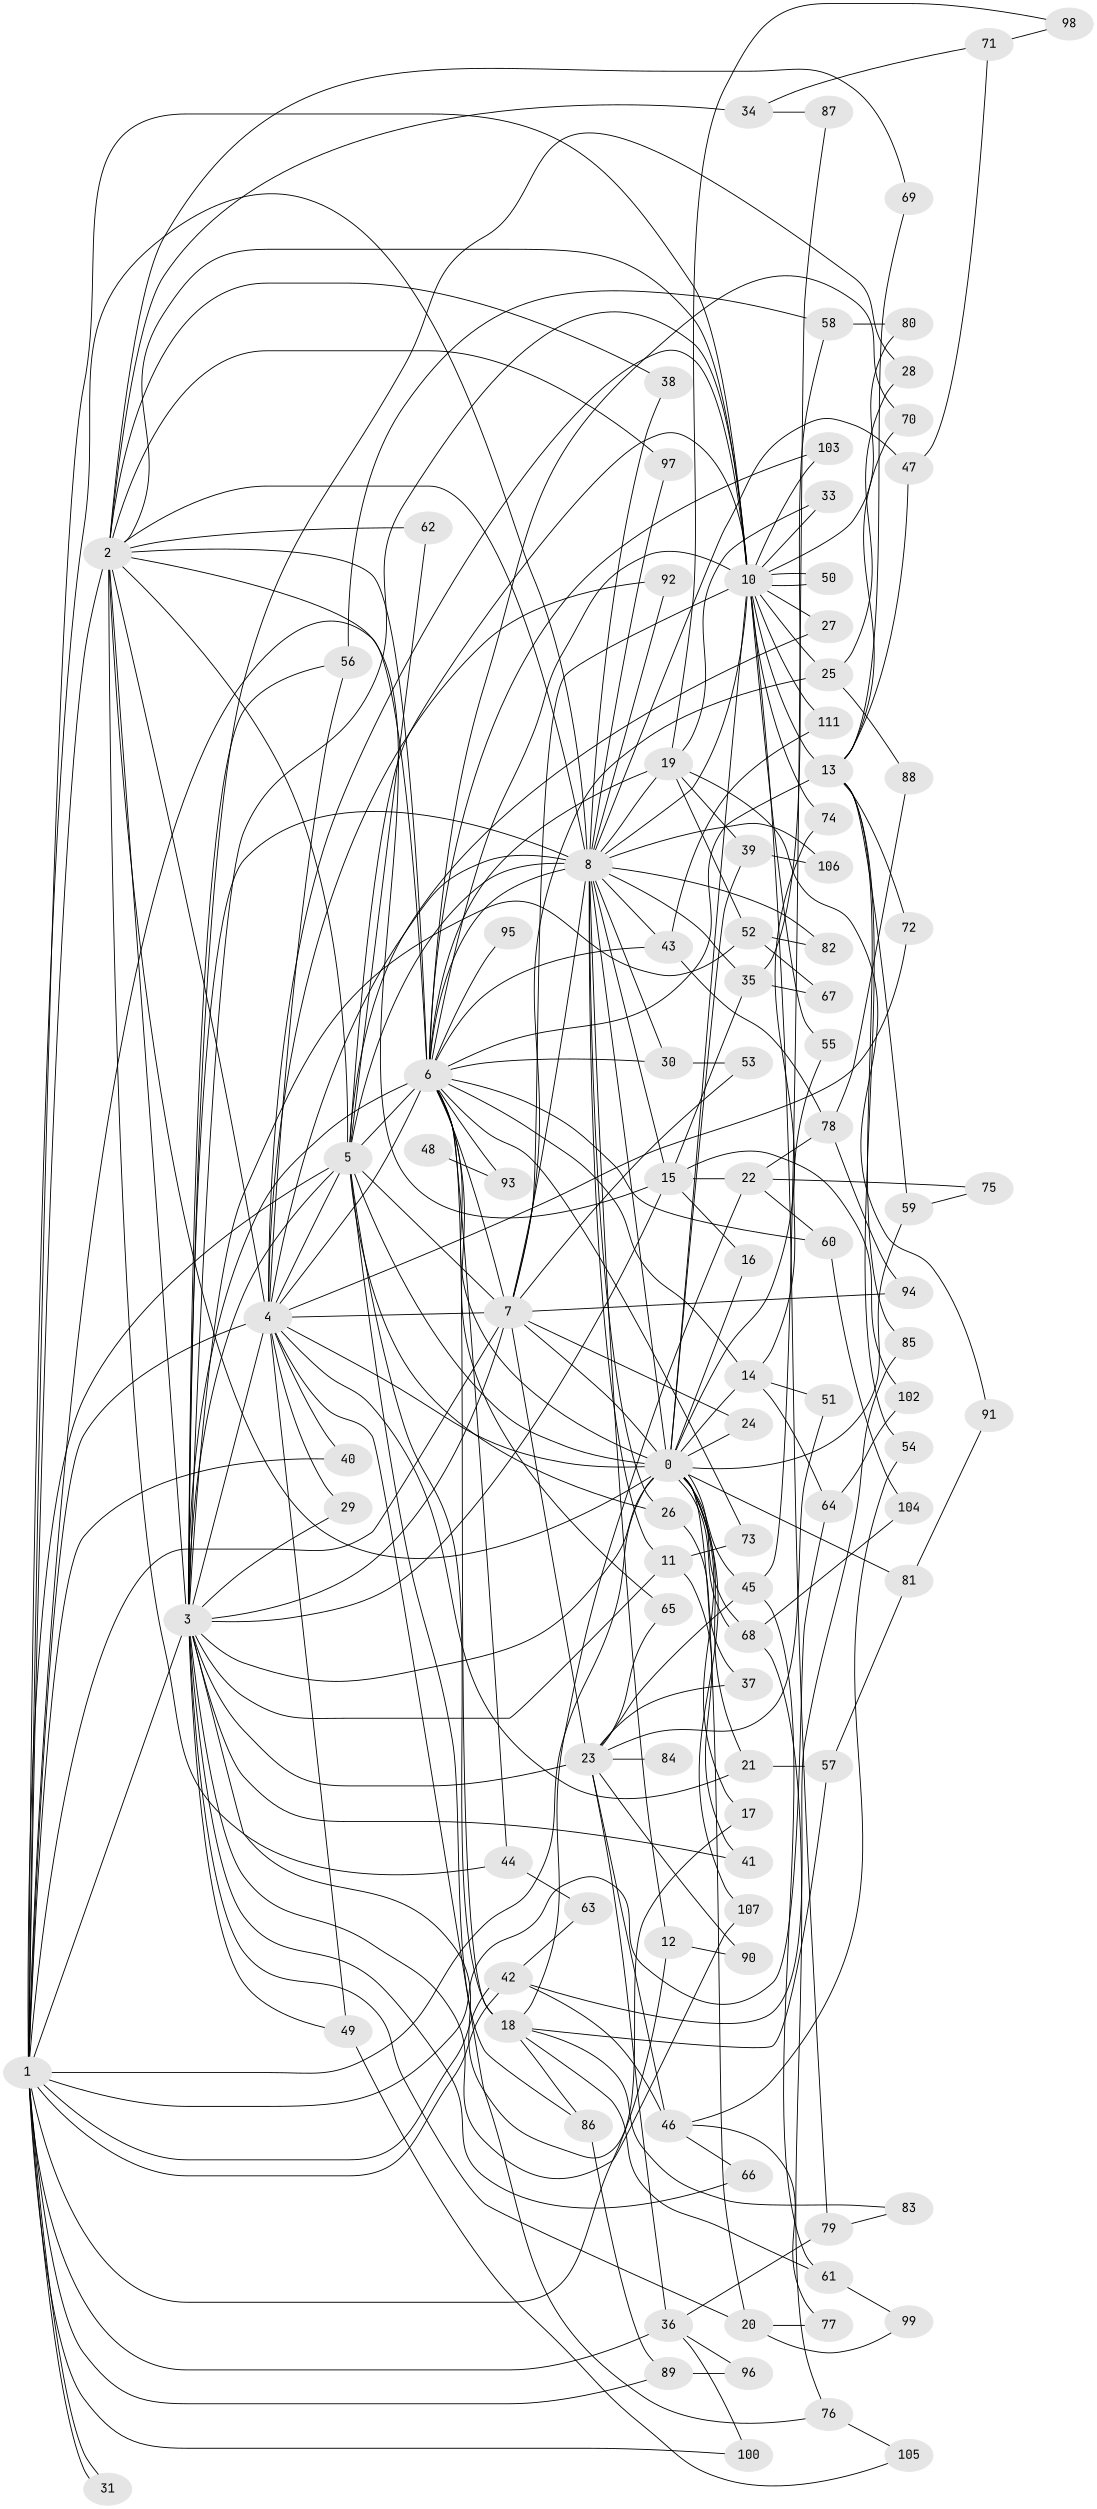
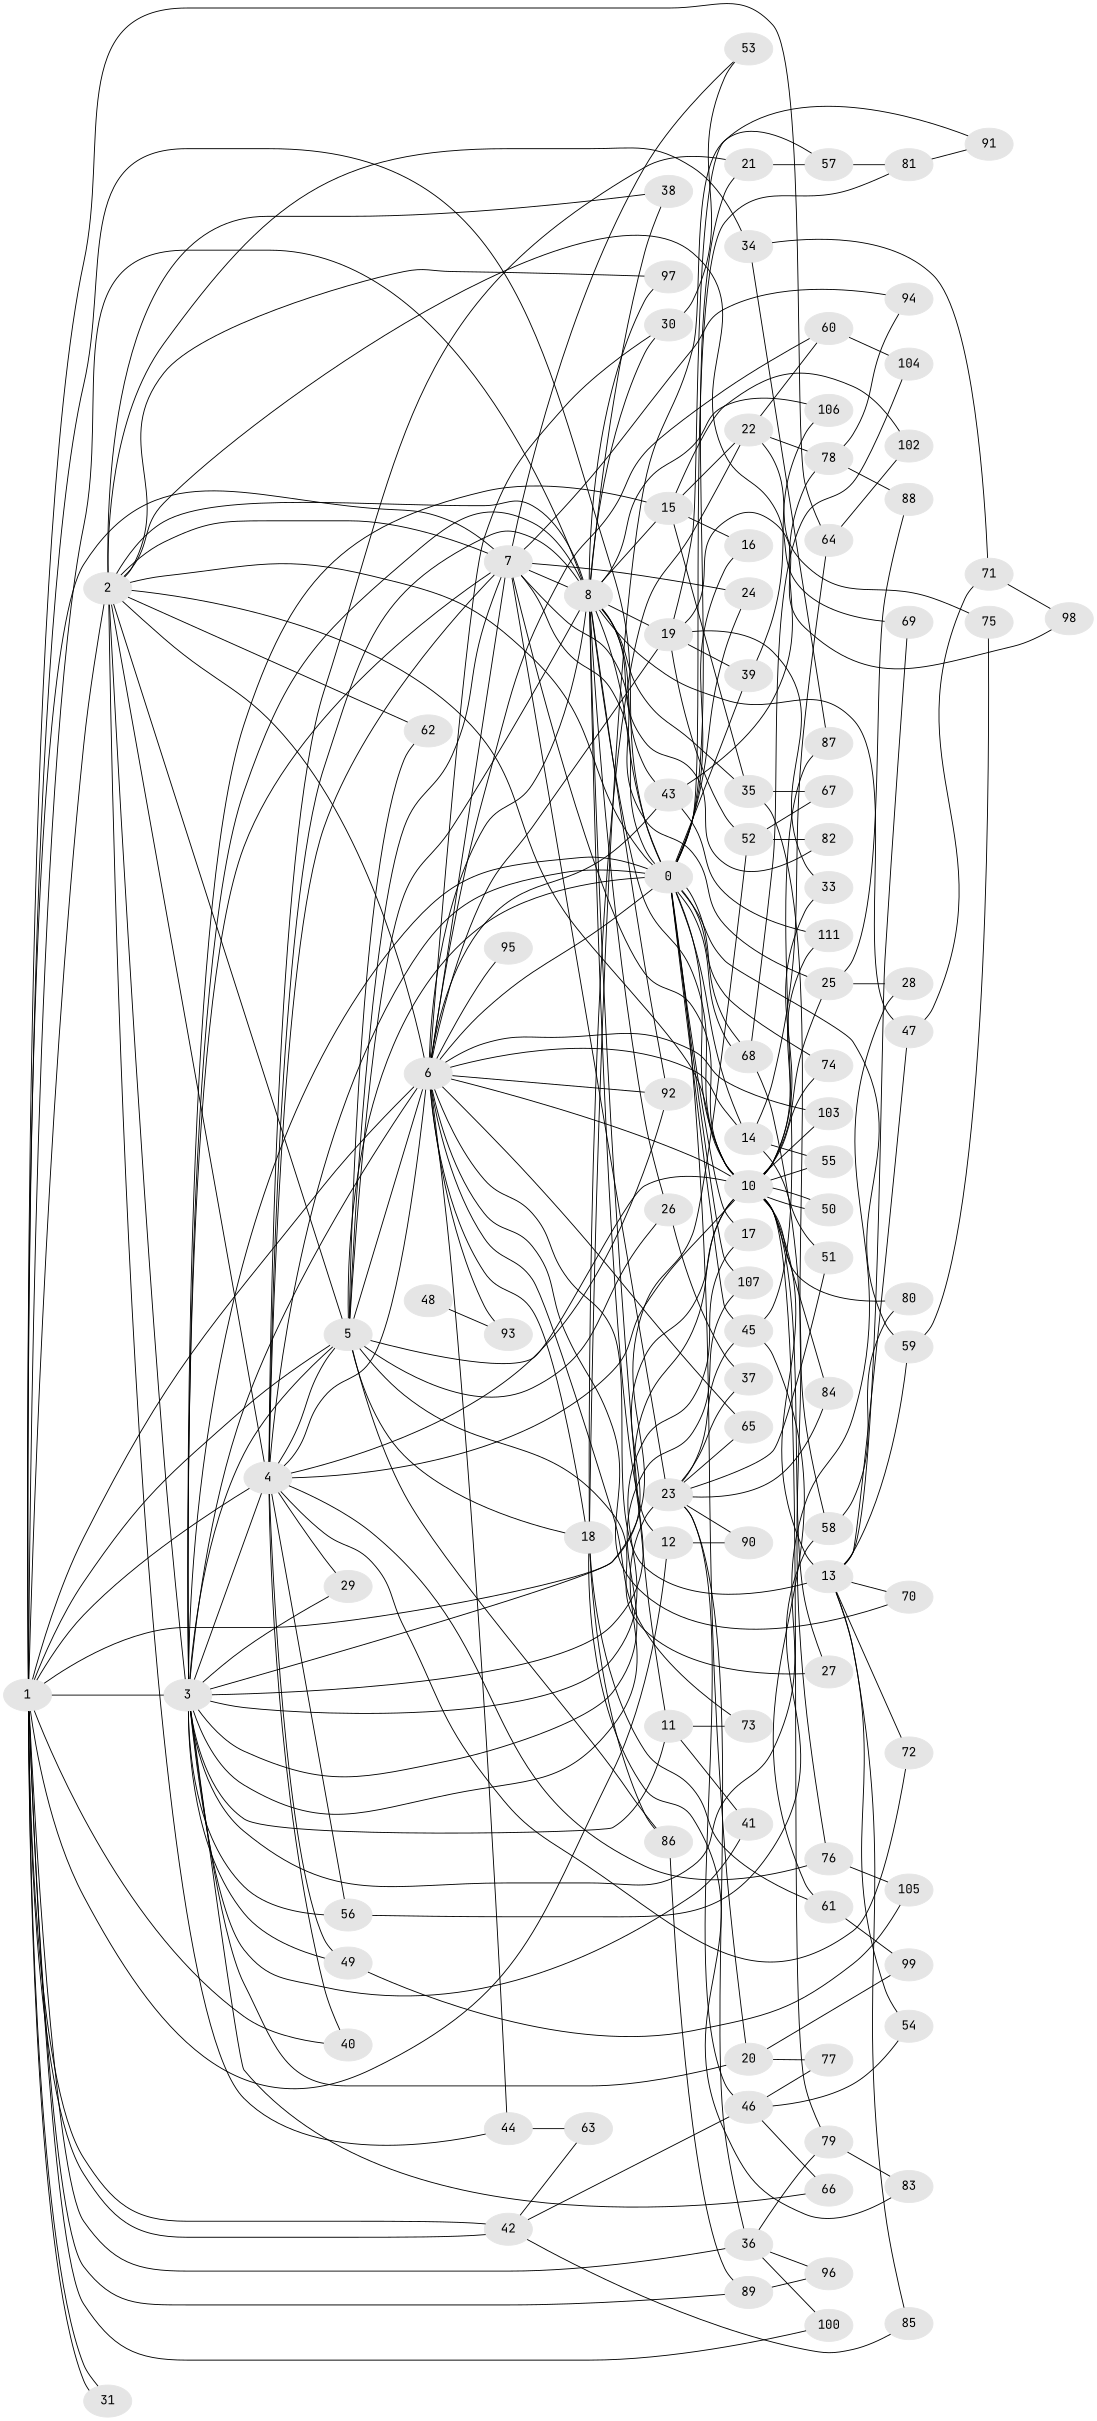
edge "2" -- "15": now "2" -- "7"
edge "6" -- "92": added
edge "10" -- "84": added
